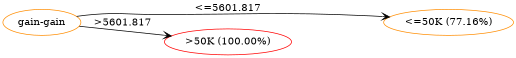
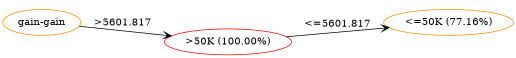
edge "gain-gain" -> "<=50K (77.16%)": now ">50K (100.00%)" -> "<=50K (77.16%)"
